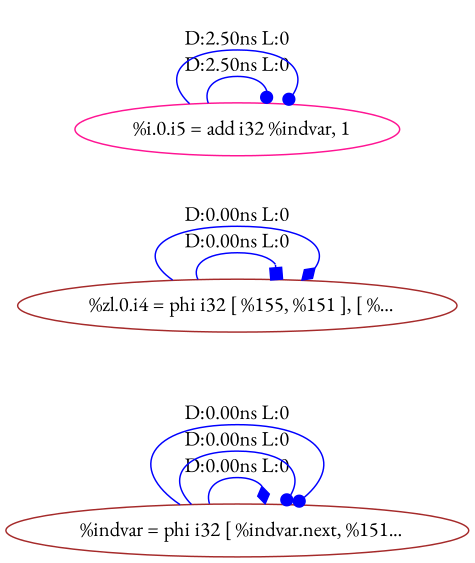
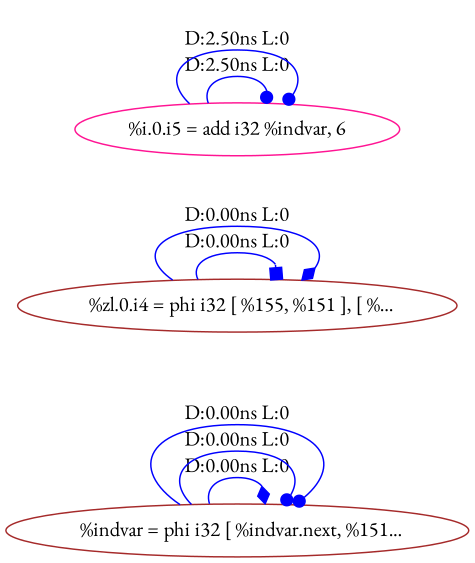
node "%i.0.i5 = add i32 %indvar, 1": label "%i.0.i5 = add i32 %indvar, 1" -> "%i.0.i5 = add i32 %indvar, 6"
